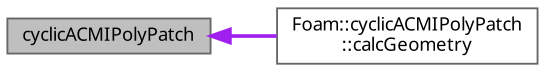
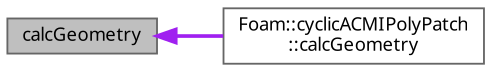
node "cyclicACMIPolyPatch": label "cyclicACMIPolyPatch" -> "calcGeometry"
